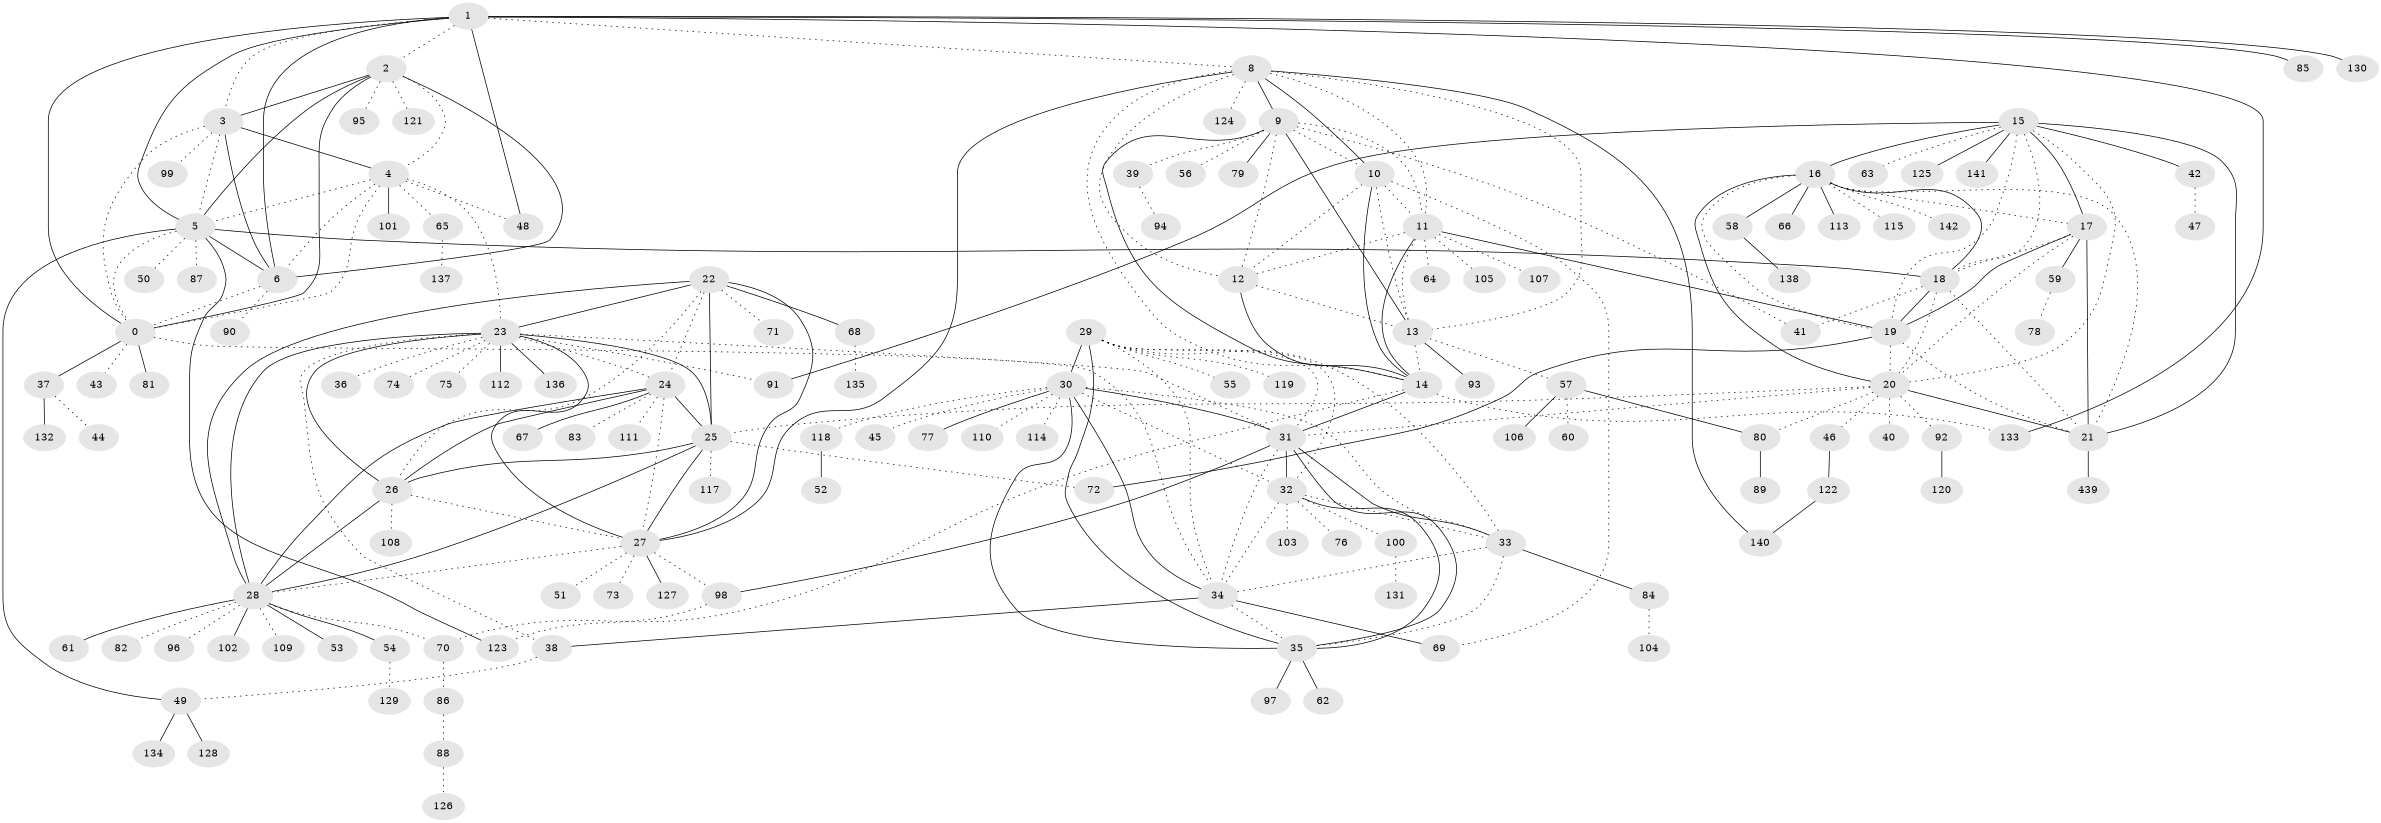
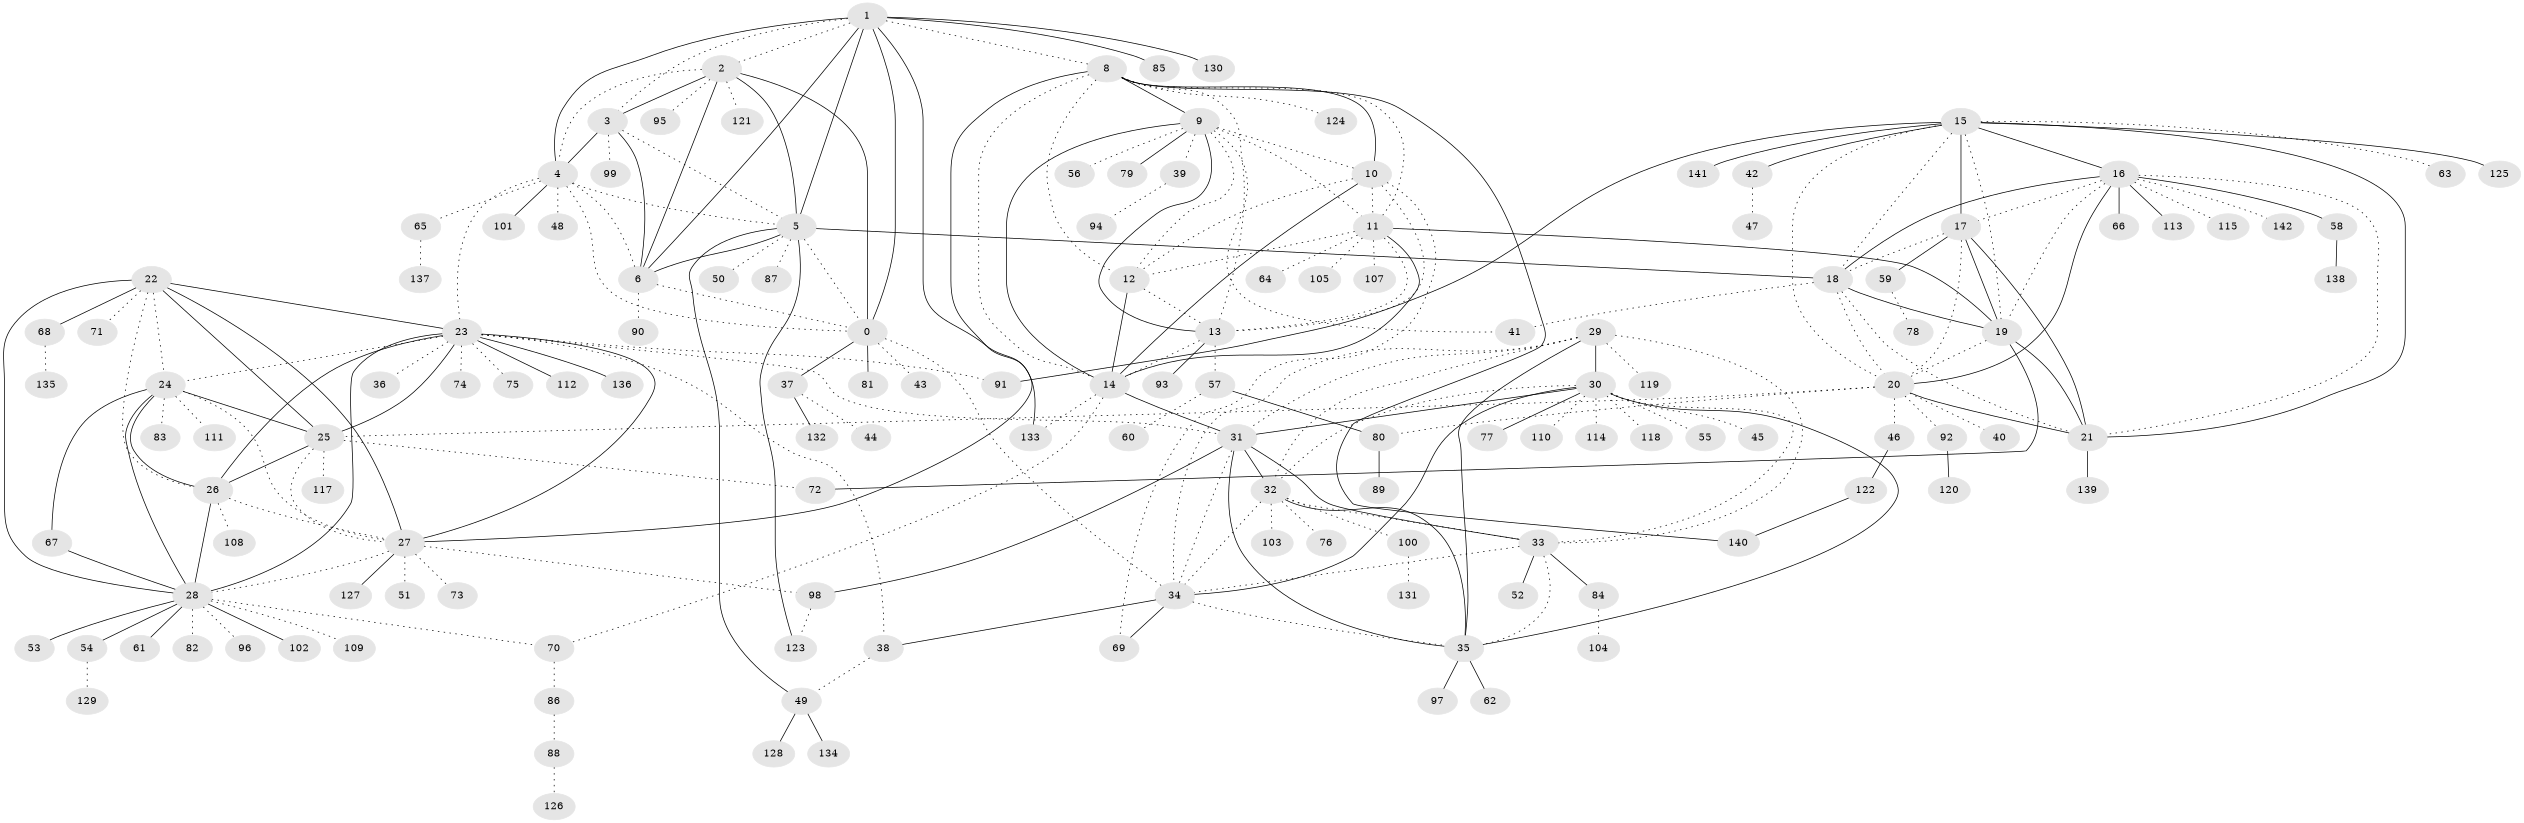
edge "1" -- "48": now "1" -- "4"
edge "3" -- "0": removed
edge "29" -- "55": now "30" -- "55"
edge "19" -- "21": style dotted -> solid
edge "20" -- "31": removed
node "106": removed
edge "118" -- "52": now "33" -- "52"
edge "25" -- "27": style solid -> dotted
node "439": label "439" -> "139"
edge "25" -- "28": now "67" -- "28"
